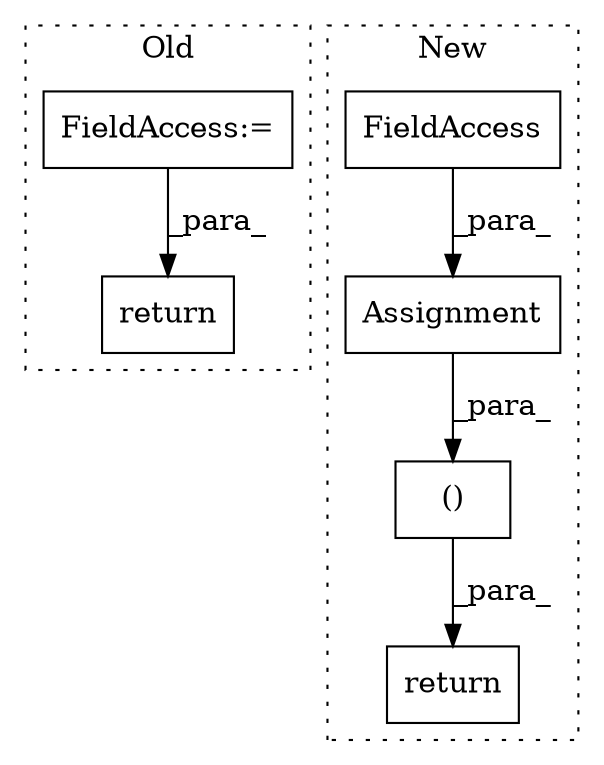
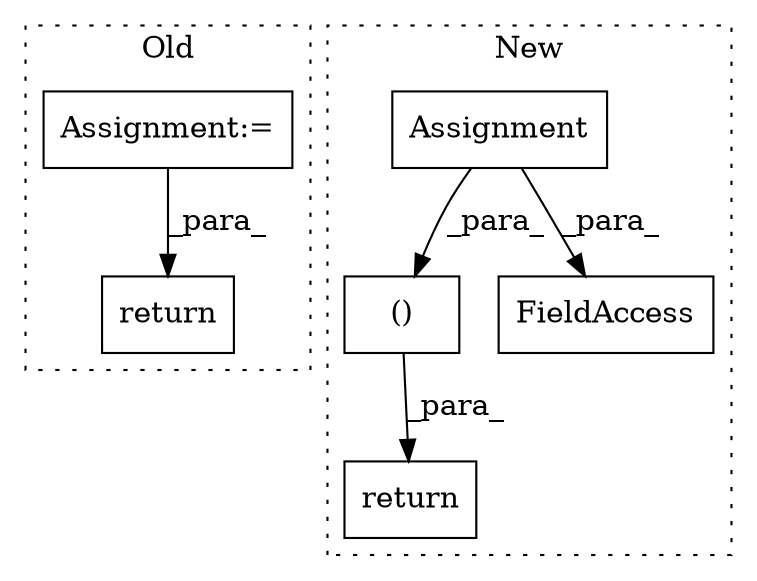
node "FieldAccess:=": label "FieldAccess:=" -> "Assignment:="
edge "FieldAccess" -> "Assignment": reversed
